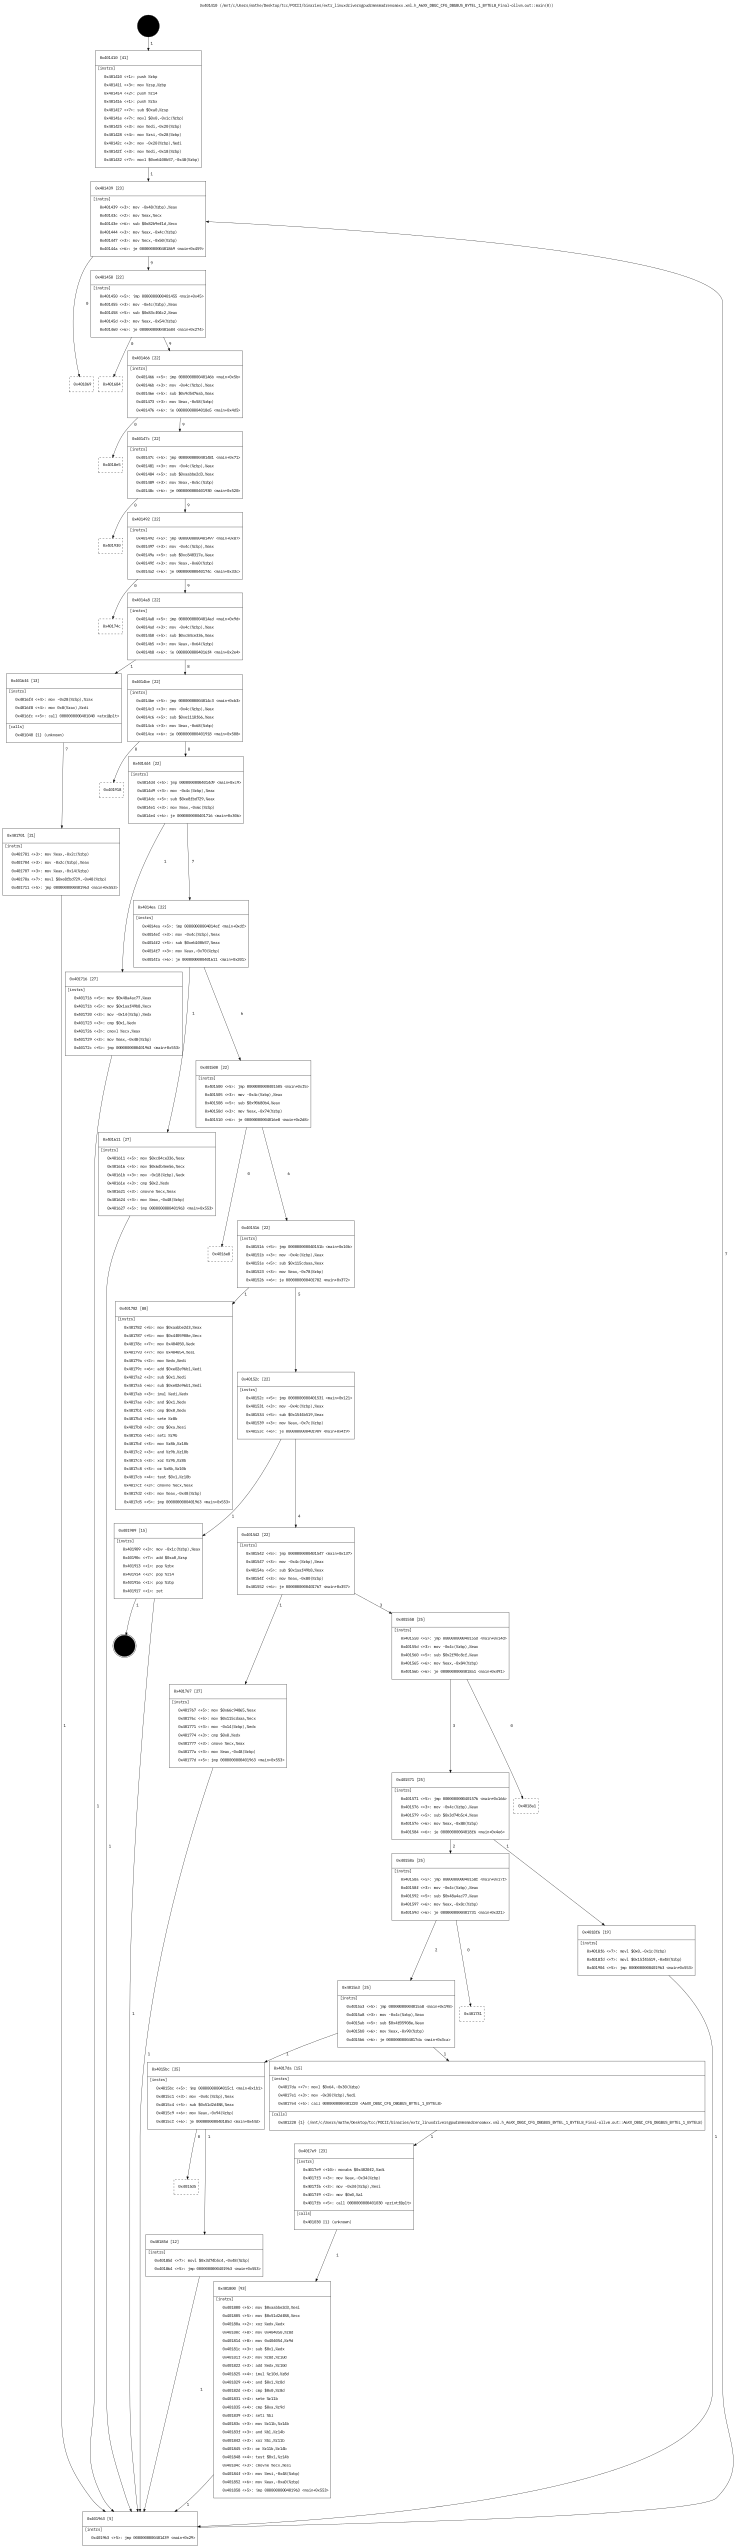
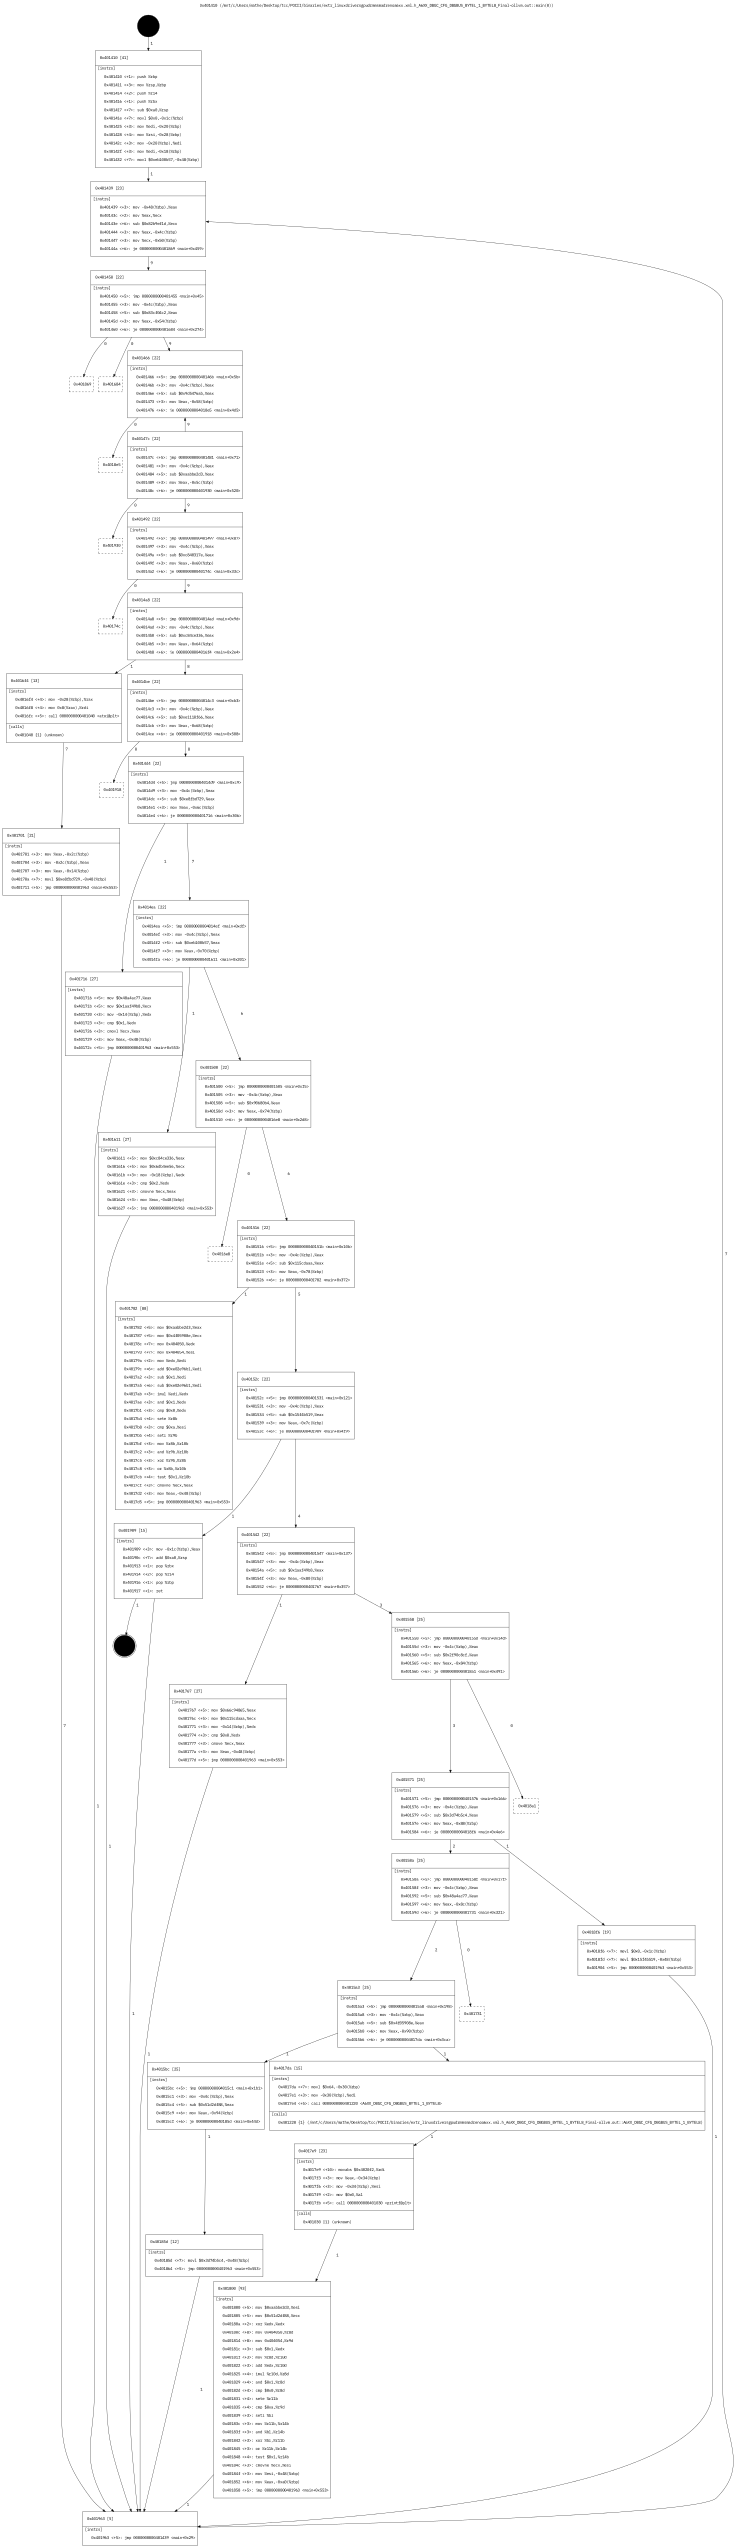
edge "0x401439 [23]" -> "0x401869": now "0x401450 [22]" -> "0x401869"
edge "0x401466 [22]" -> "0x40147c [22]": reversed
edge "0x401701 [21]" -> "0x401963 [5]": label " 1" -> " 7"
node "0x4015d5": removed
